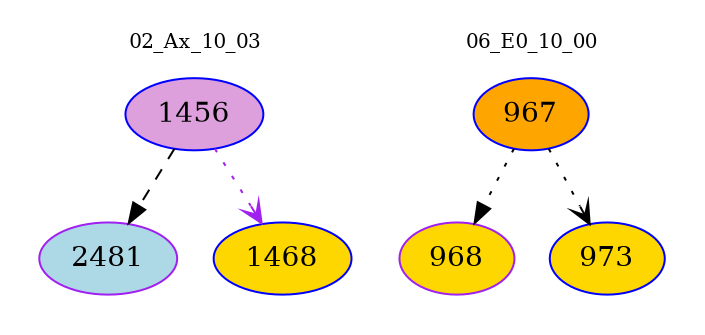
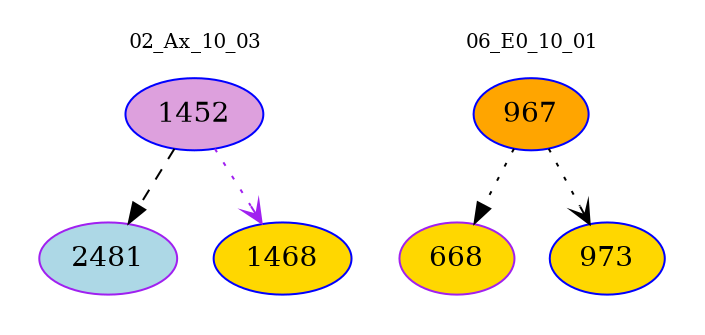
cluster "06_E0_10_00": label "06_E0_10_00" -> "06_E0_10_01"
node "1456": label "1456" -> "1452"
node "968": label "968" -> "668"
